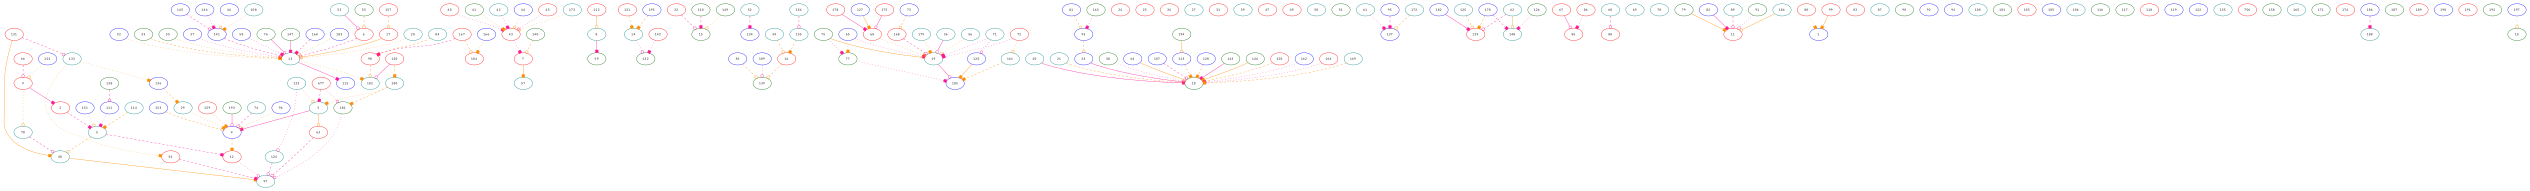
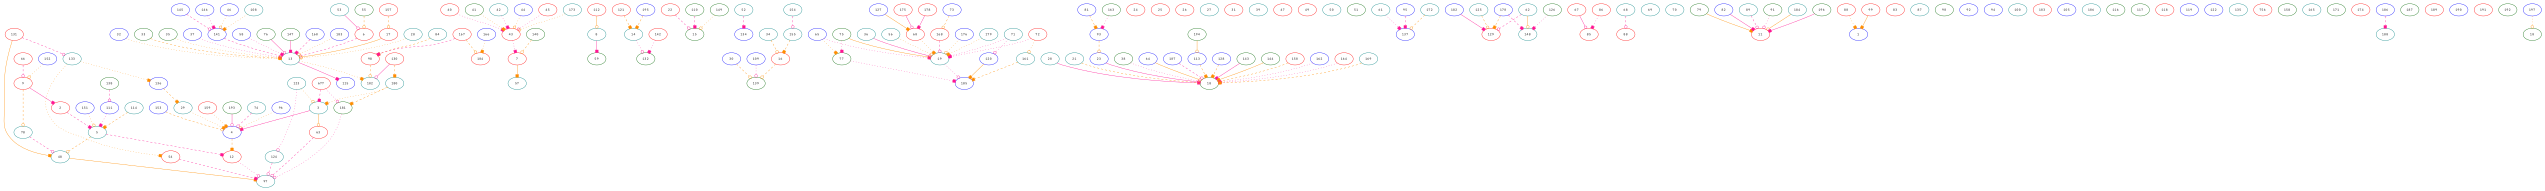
node "196": added
node "101": removed
edge "81" -> "93": arrowhead odot -> box
node "176": added
edge "19" -> "185": style solid -> dotted
edge "9" -> "78": style dotted -> dashed
